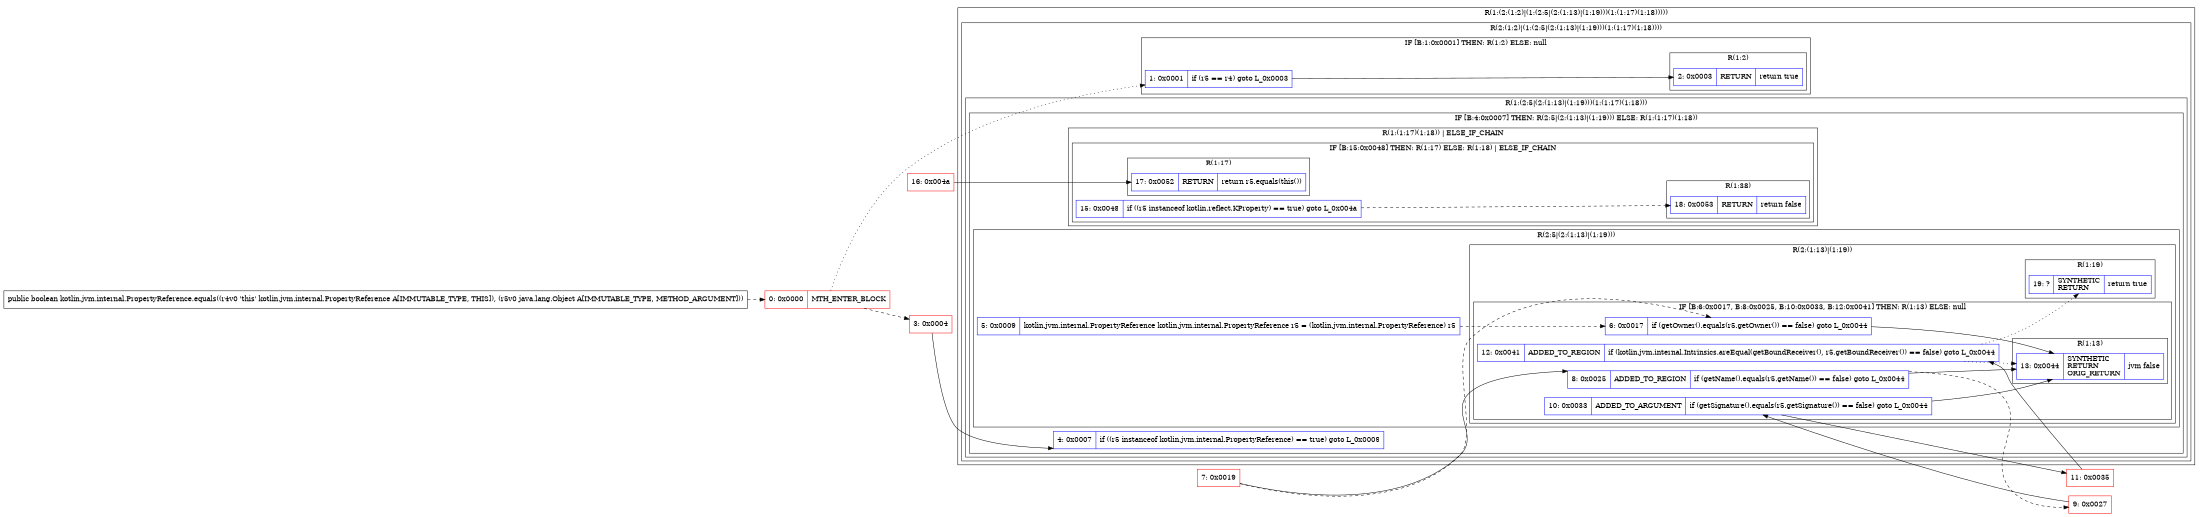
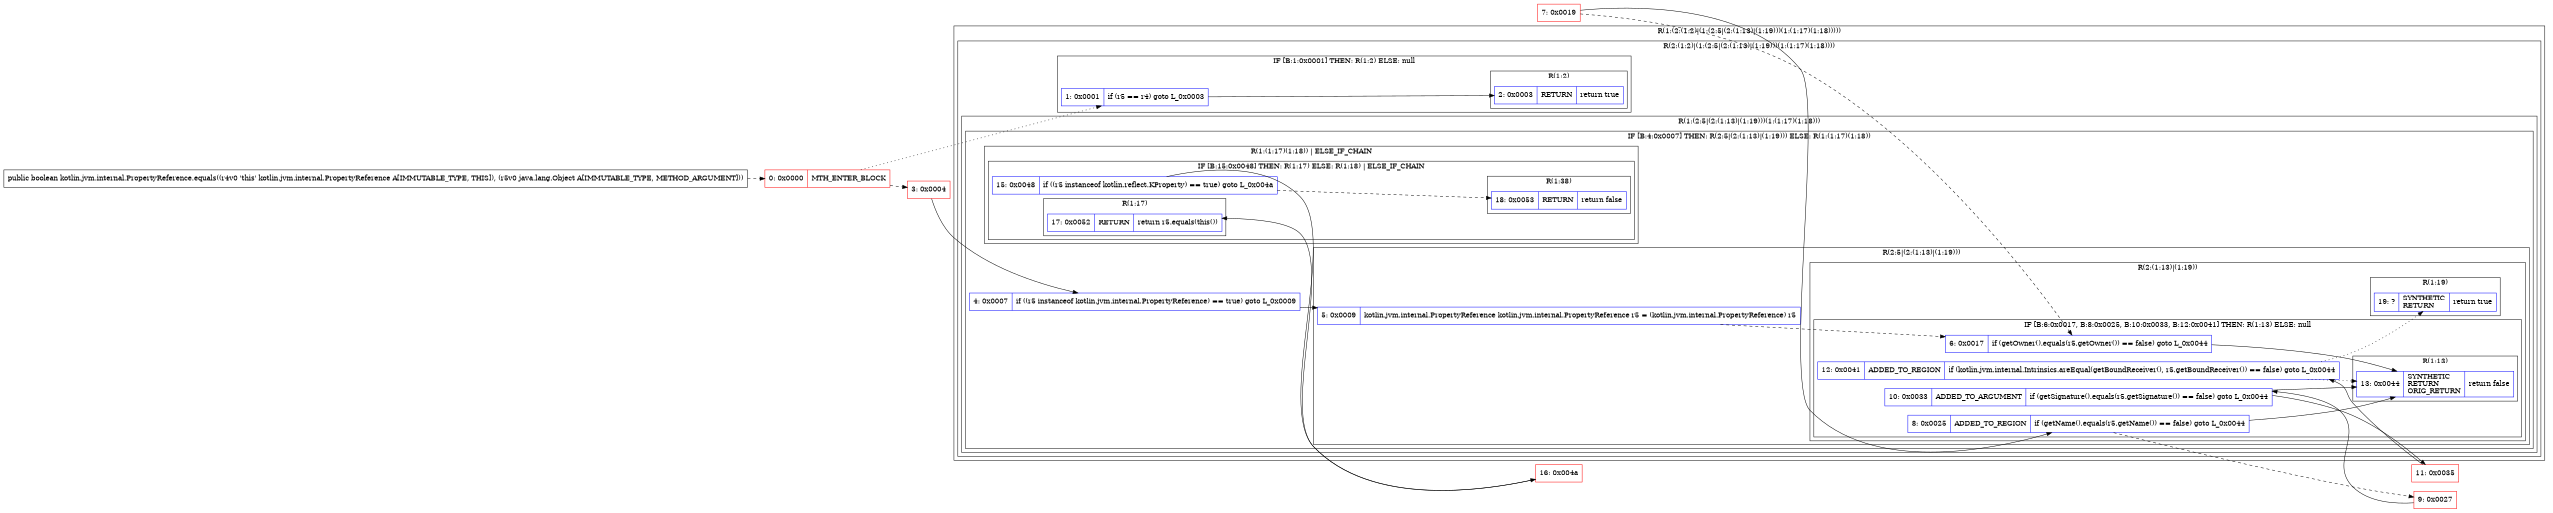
edge "15: 0x0048" -> "16: 0x004a": added
edge "4: 0x0007" -> "5: 0x0009": added
node "13: 0x0044": text "jvm false" -> "return false"
